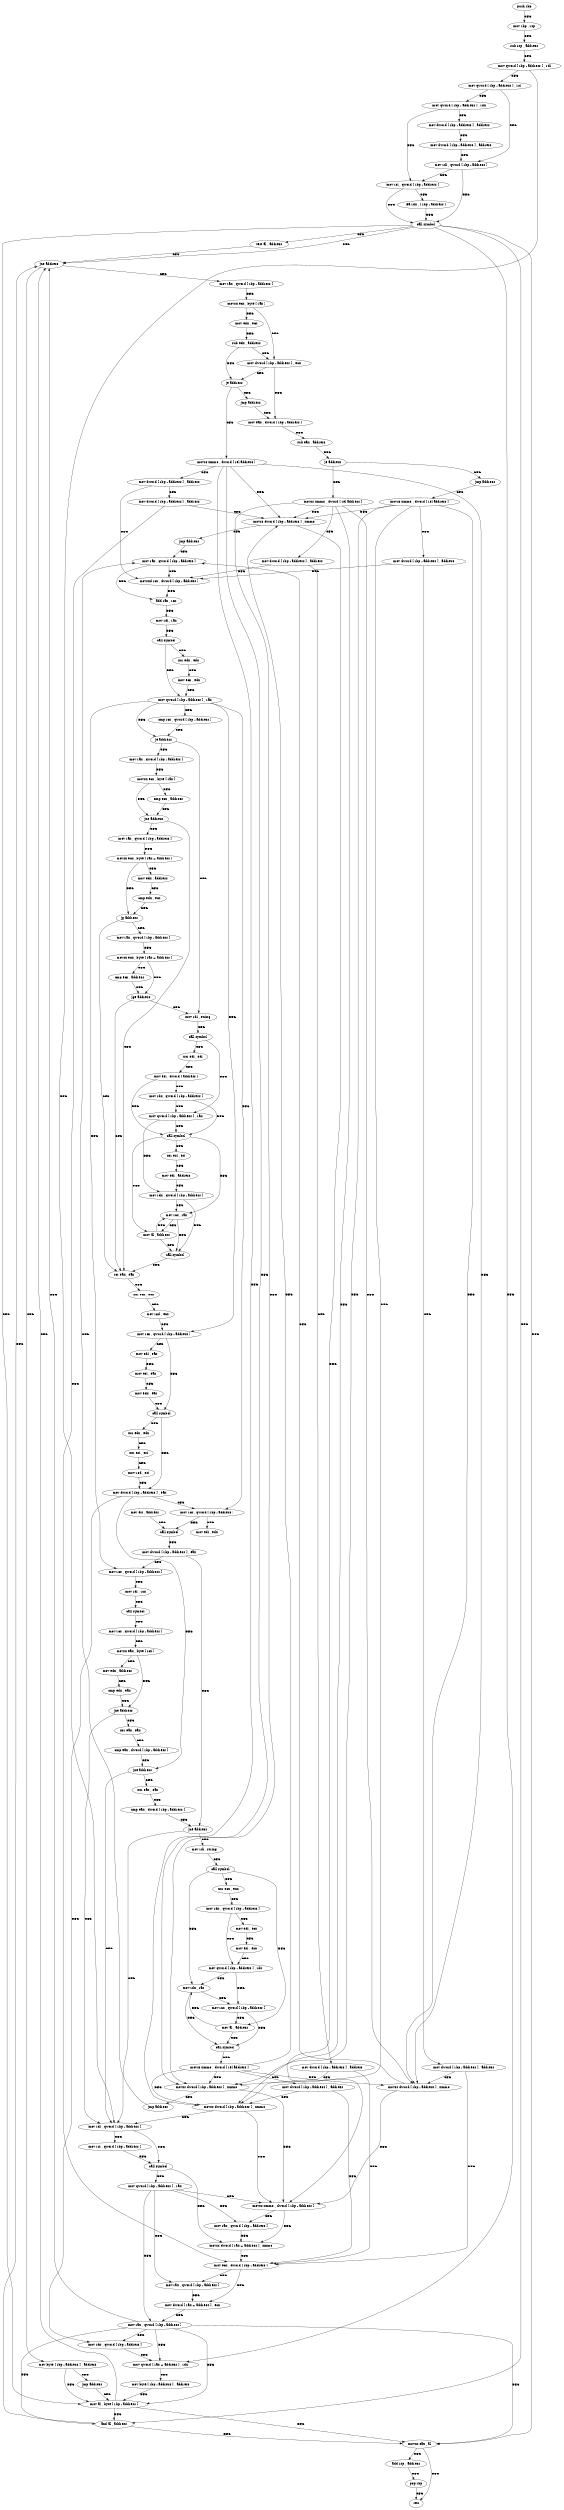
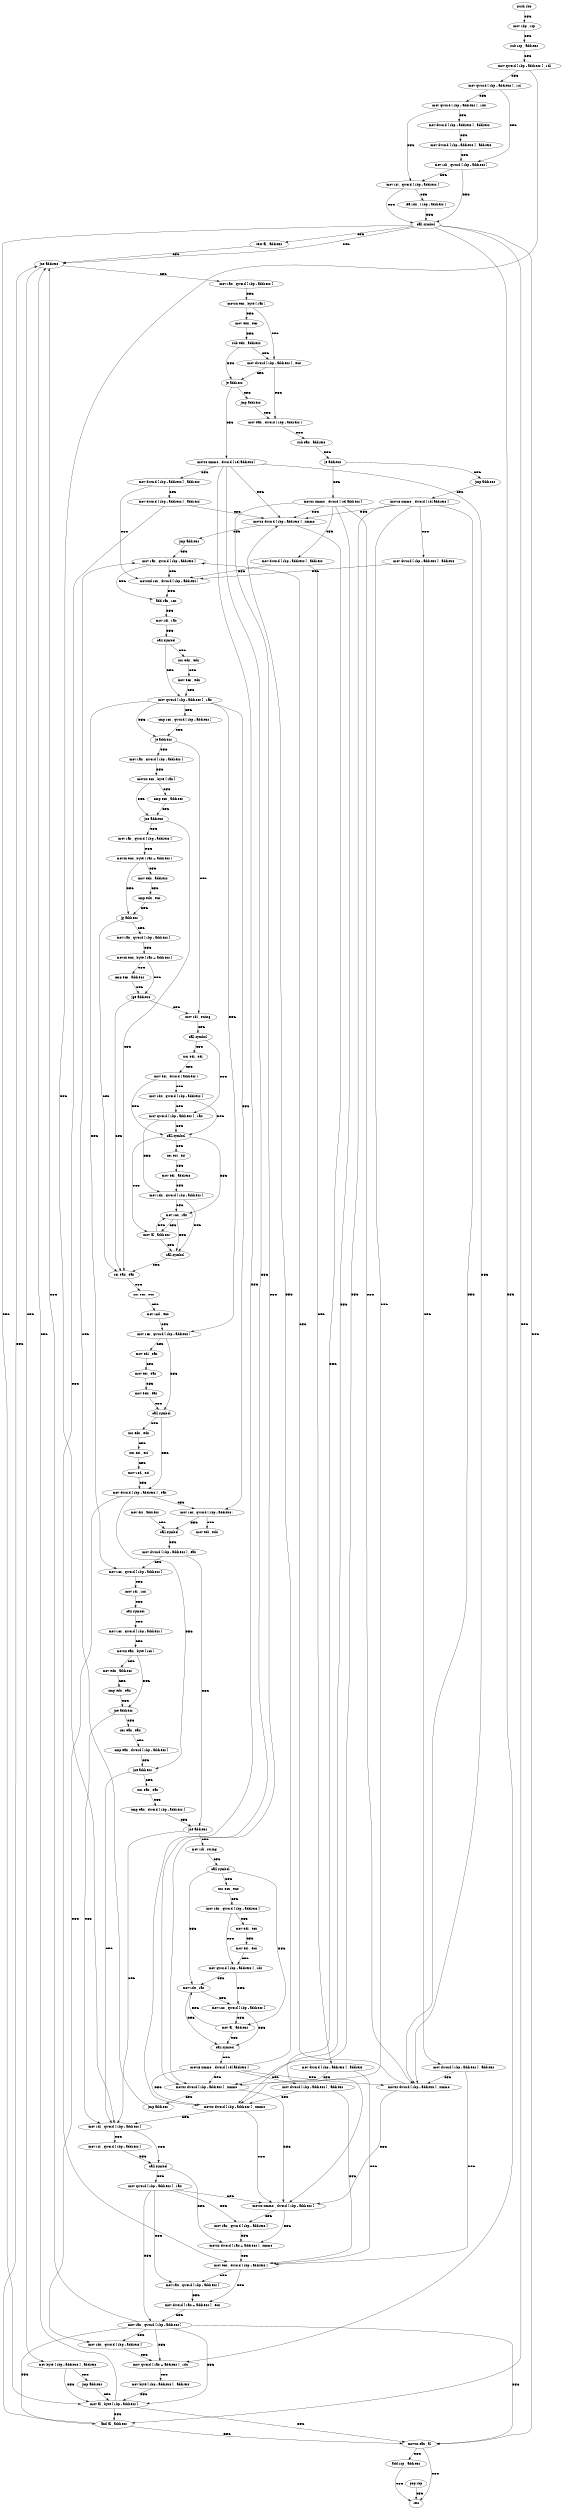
edge "mov edi , eax" -> "mov esi , eax": label "DFG" -> "CFG"
edge "add rsp , address" -> "pop rbp": now "add rsp , address" -> "retn"
